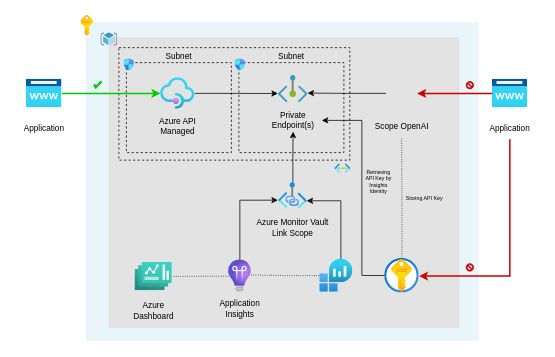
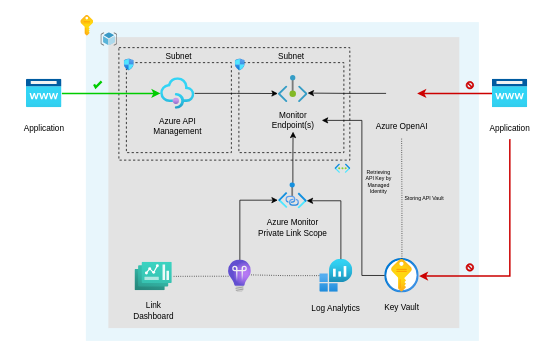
node "Private Endpoint(s)": label "Private Endpoint(s)" -> "Monitor Endpoint(s)"
node "Azure API Managed": label "Azure API Managed" -> "Azure API Management"
node "Scope OpenAI": label "Scope OpenAI" -> "Azure OpenAI"
node "Retrieving API Key by Insights Identity": label "Retrieving API Key by Insights Identity" -> "Retrieving API Key by Managed Identity"
node "Storing API Key": label "Storing API Key" -> "Storing API Vault"
node "Azure Monitor Vault Link Scope": label "Azure Monitor Vault Link Scope" -> "Azure Monitor Private Link Scope"
node "Key Vault": added
node "Log Analytics": added
node "Application Insights": removed
node "Azure Dashboard": label "Azure Dashboard" -> "Link Dashboard"
